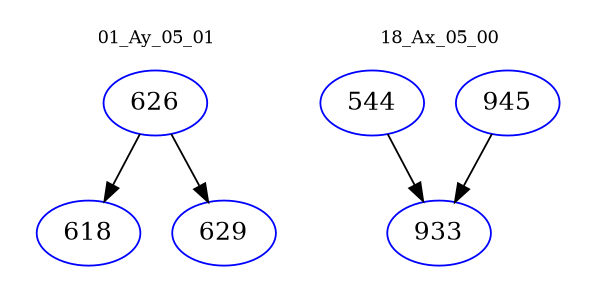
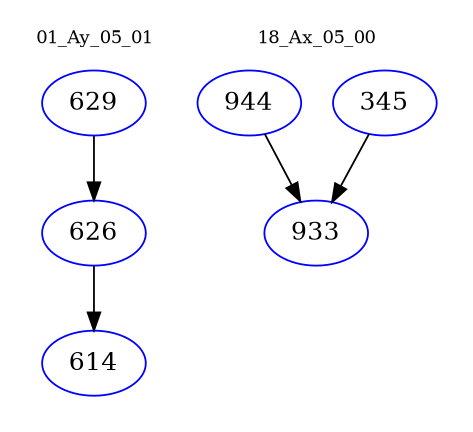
node "544": label "544" -> "944"
node "945": label "945" -> "345"
edge "626" -> "629": reversed
node "618": label "618" -> "614"
